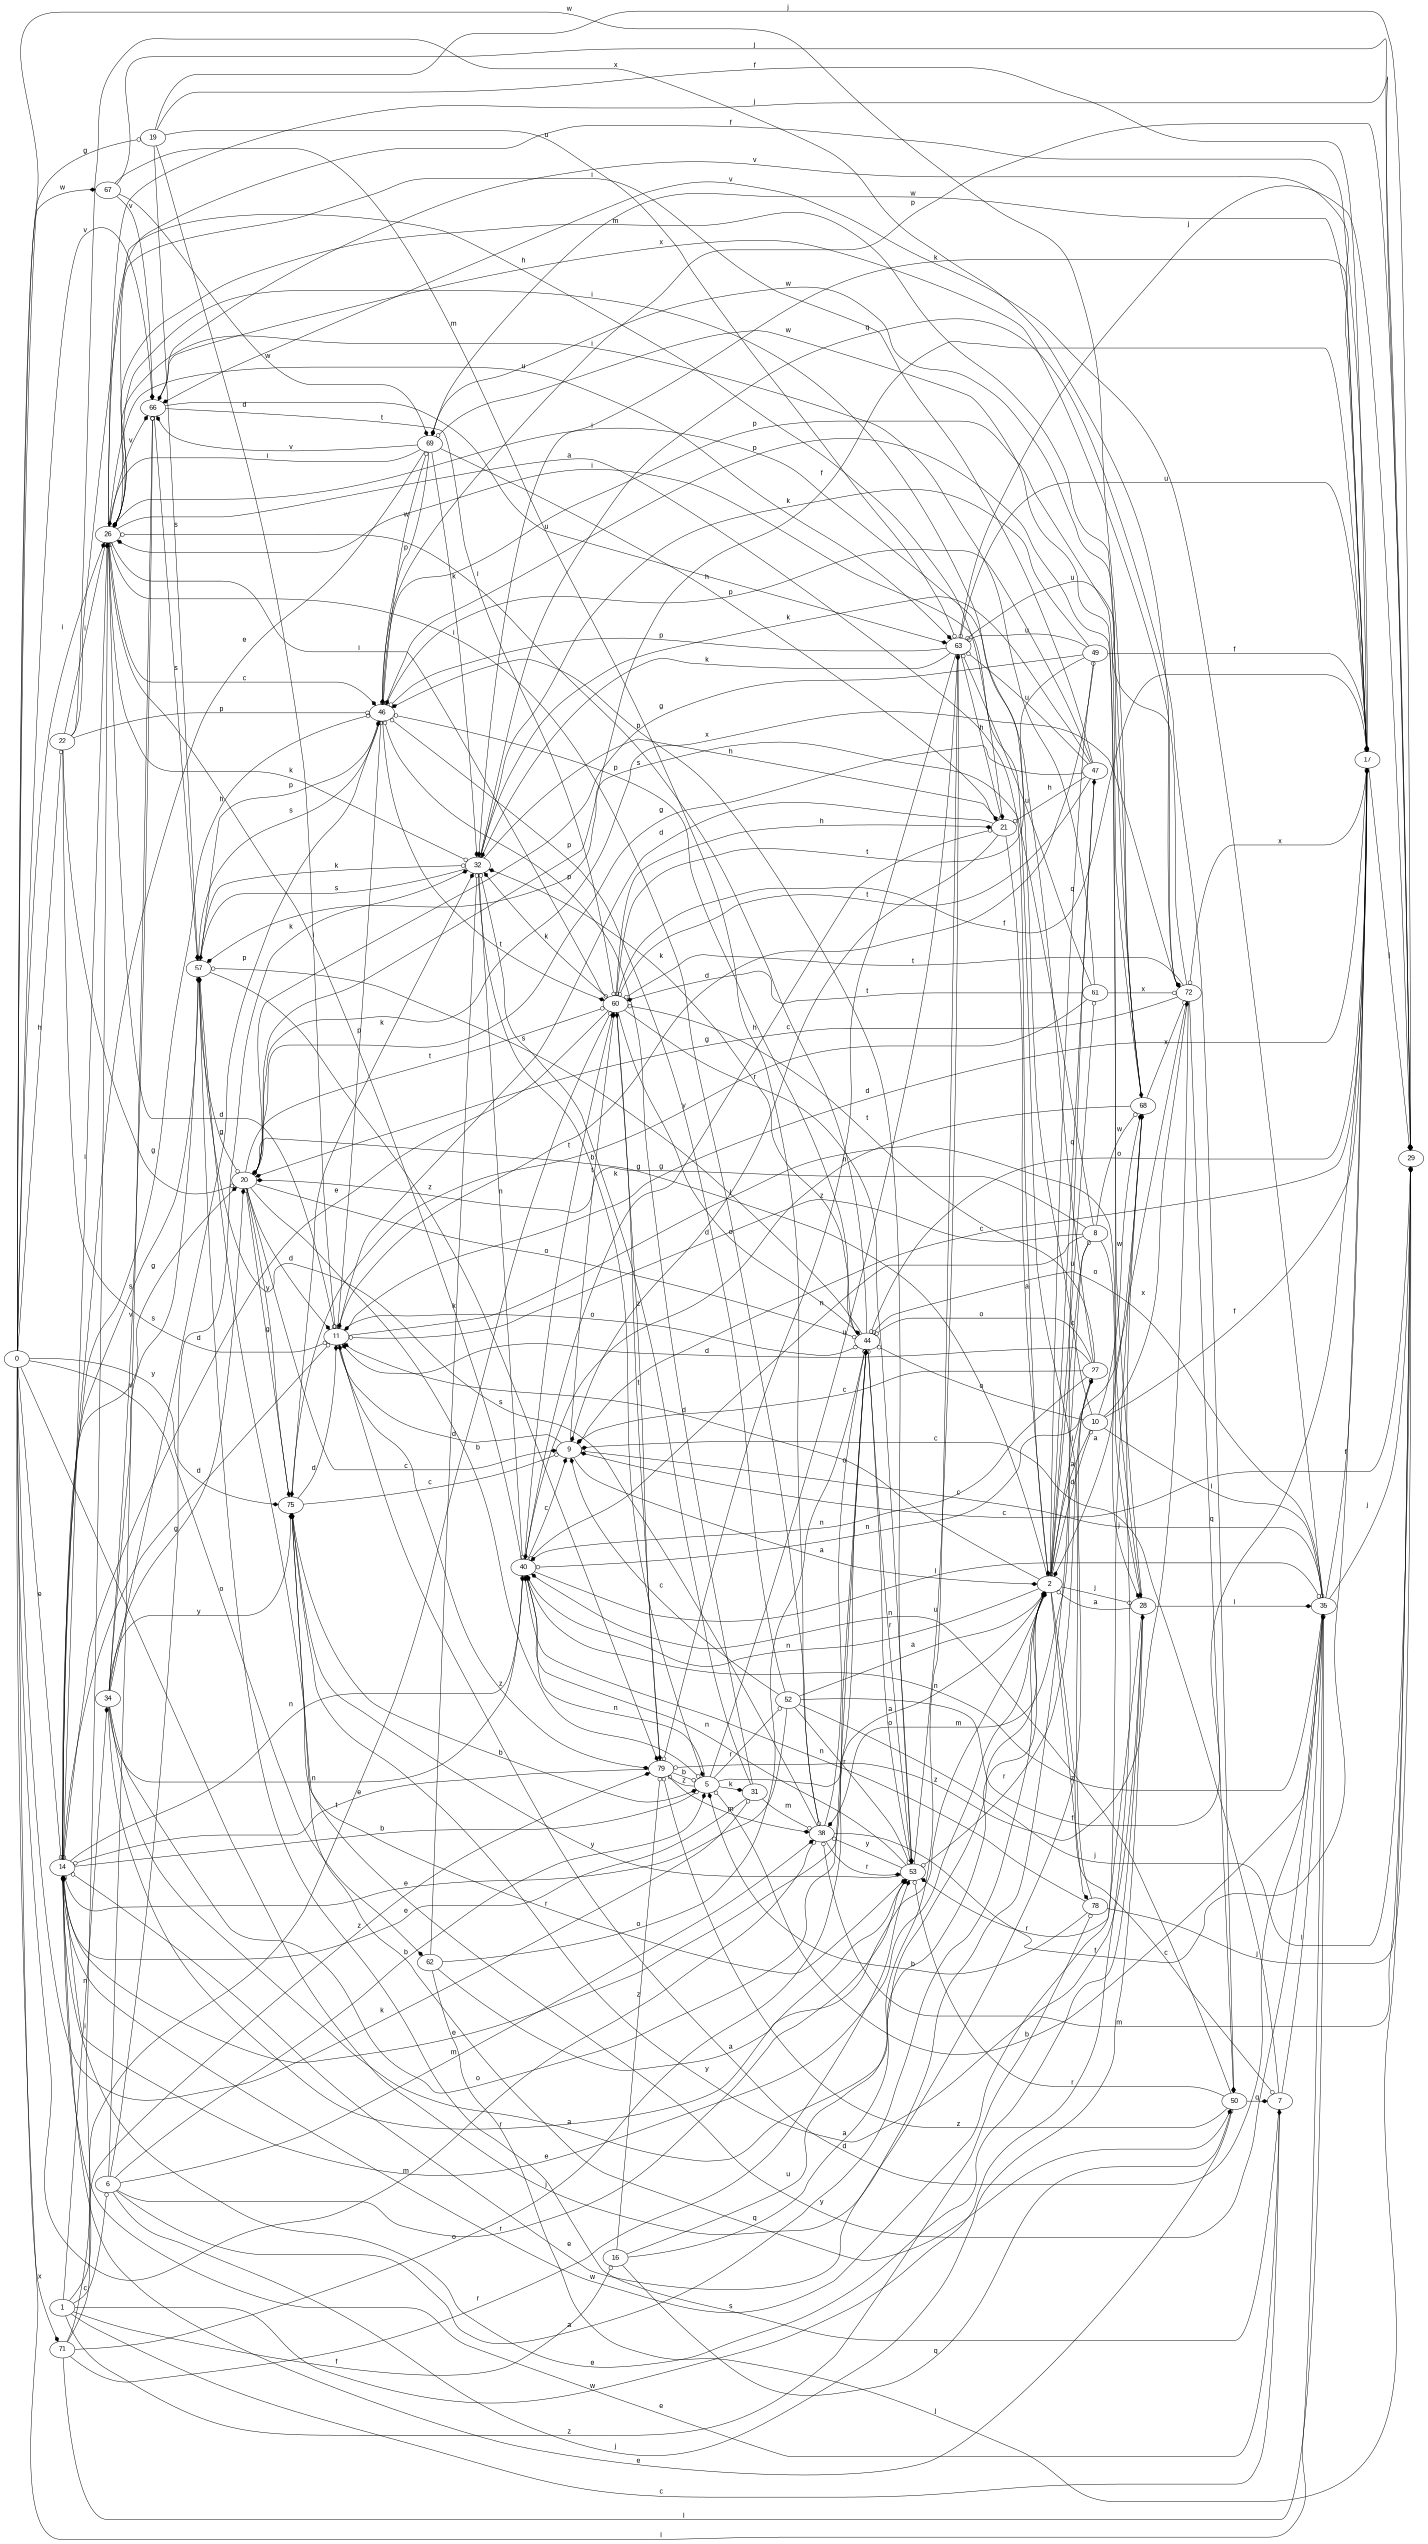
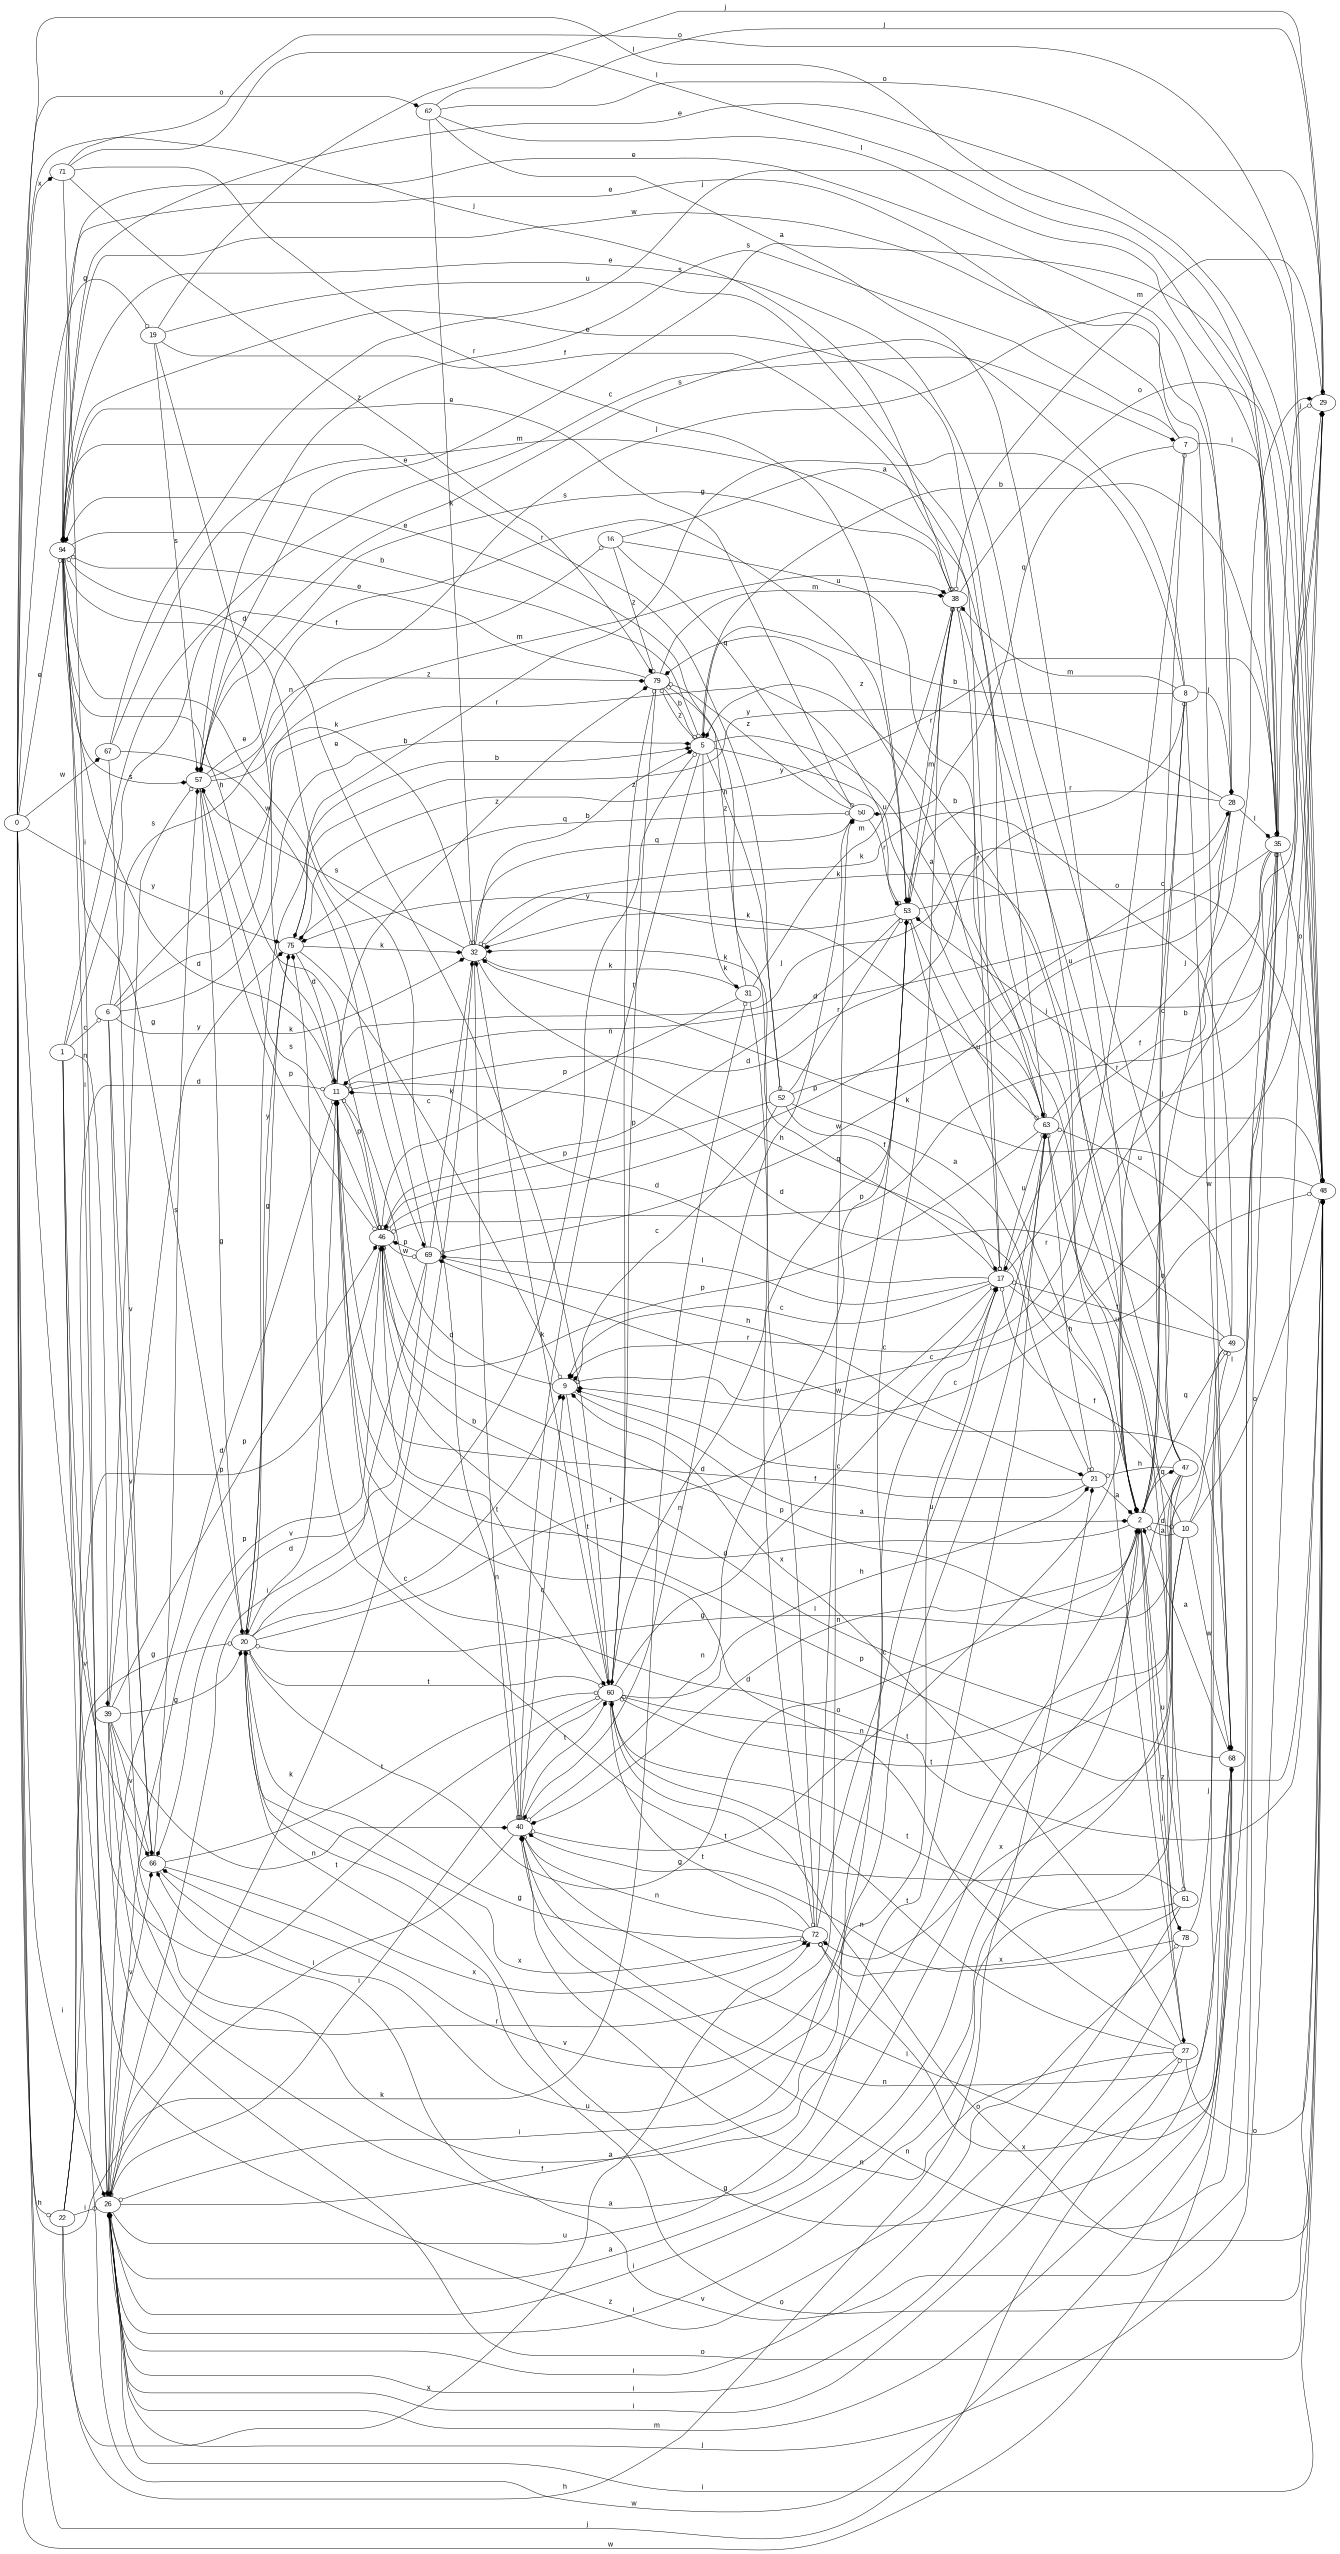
edge "67" -> "29": arrowhead diamond -> odot
edge "17" -> "69": label "w" -> "l"
edge "62" -> "35": added, label "l"
edge "68" -> "46": label "p" -> "l"
edge "8" -> "5": added, label "b"
edge "26" -> "60": reversed
edge "26" -> "46": label "c" -> "p"
edge "47" -> "63": now "47" -> "38"
edge "17" -> "72": now "31" -> "72"
edge "61" -> "75": label "y" -> "t"
edge "40" -> "21": removed, label "h"
edge "63" -> "79": arrowhead odot -> diamond
edge "2" -> "20": arrowhead diamond -> odot
node "44": label "44" -> "48"
edge "60" -> "79": arrowhead diamond -> odot
edge "2" -> "28": removed, label "j"
edge "28" -> "2": label "a" -> "b"
node "34": label "34" -> "39"
edge "78" -> "29": now "78" -> "49"
edge "5" -> "52": label "r" -> "n"
edge "53" -> "38": label "y" -> "m"
node "14": label "14" -> "94"
edge "7" -> "57": arrowhead diamond -> odot
edge "50" -> "7": reversed
edge "75" -> "50": arrowhead diamond -> odot
edge "0" -> "38": label "m" -> "j"
